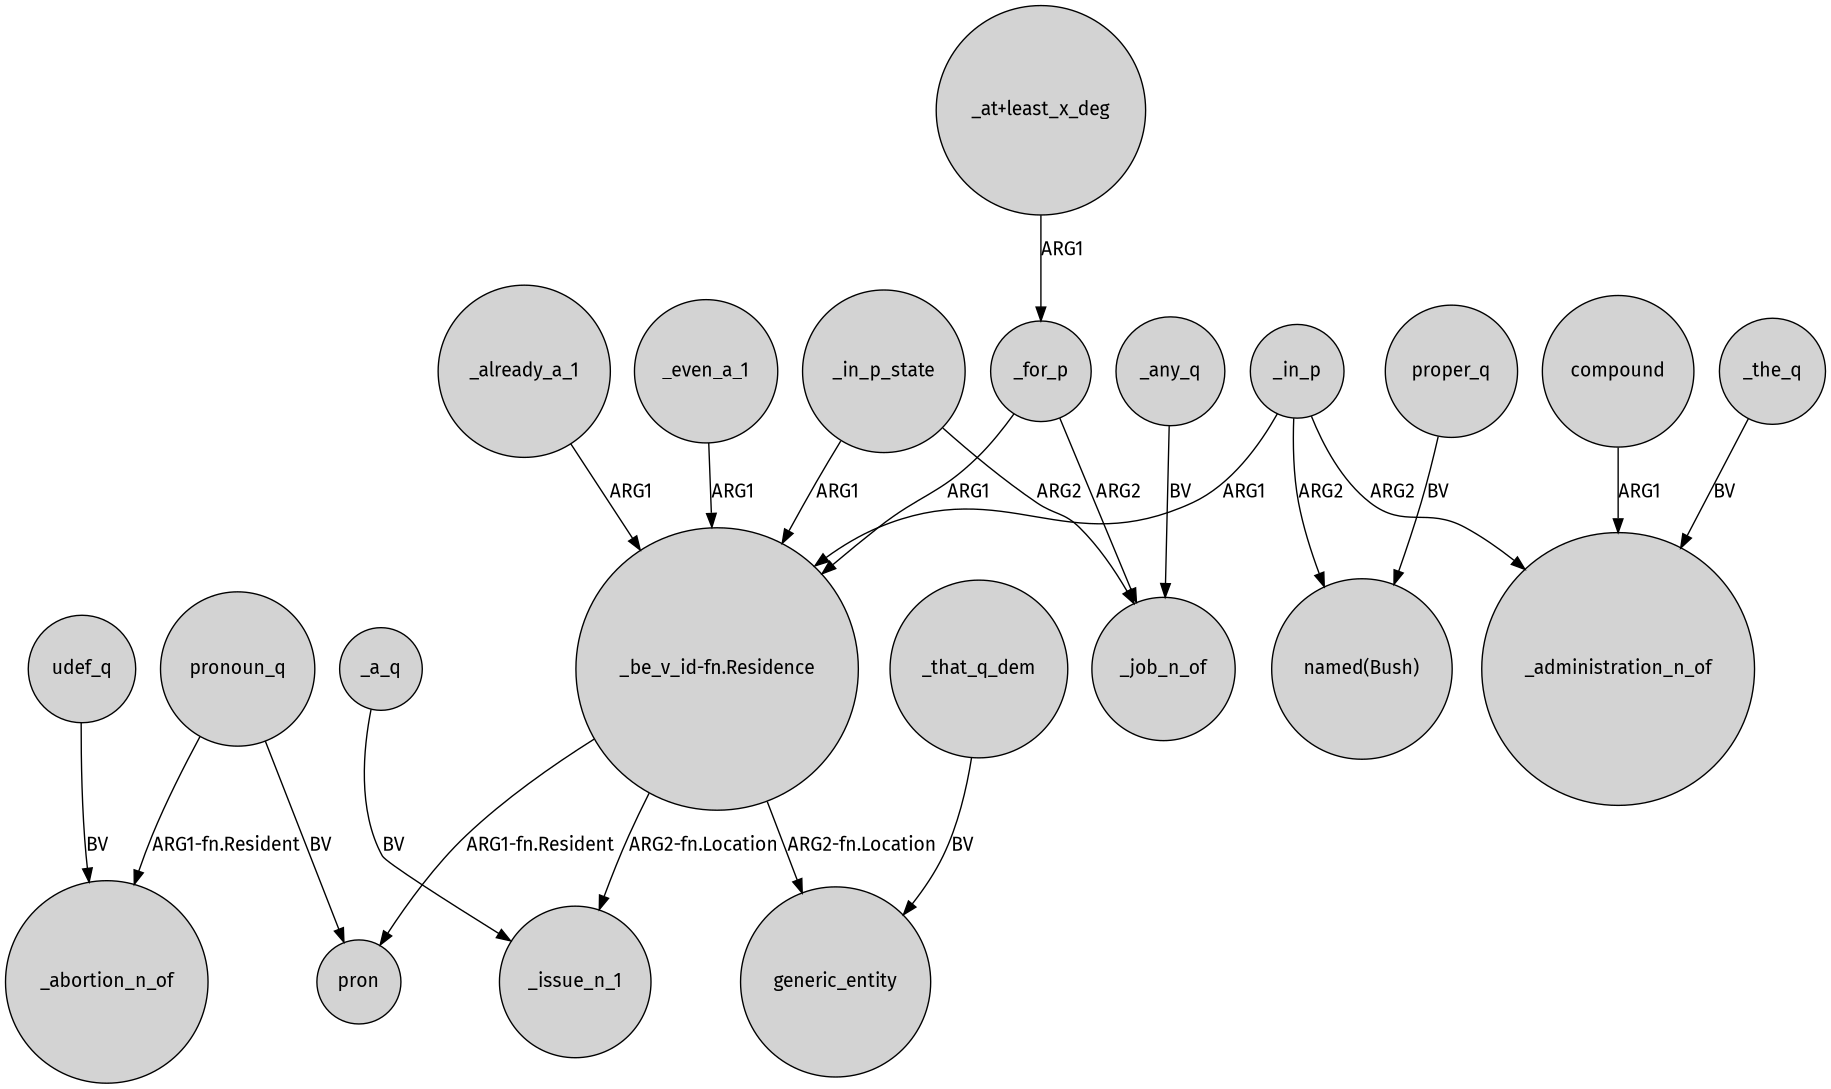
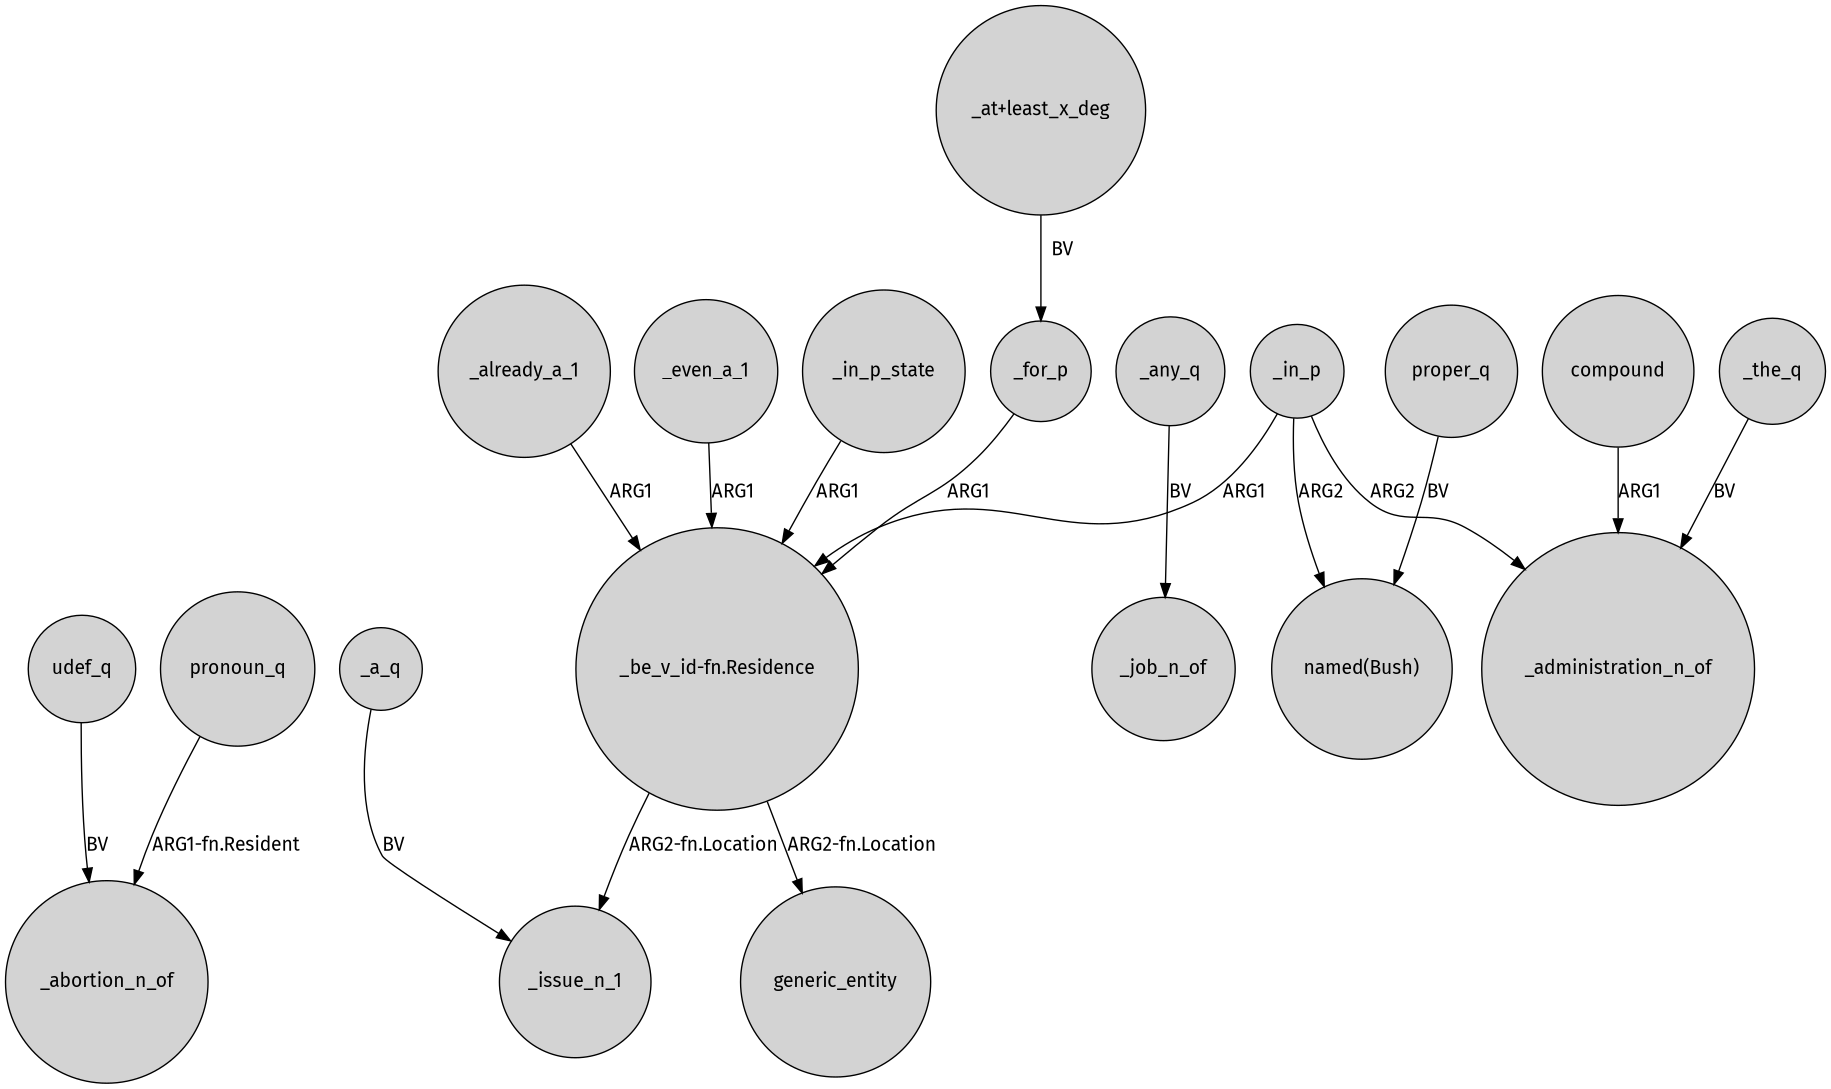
edge "_at+least_x_deg" -> "_for_p": label "ARG1" -> "BV"
edge "_for_p" -> "_job_n_of": removed, label "ARG2"
edge "_in_p_state" -> "_job_n_of": removed, label "ARG2"
node "_that_q_dem": removed
node "pron": removed
